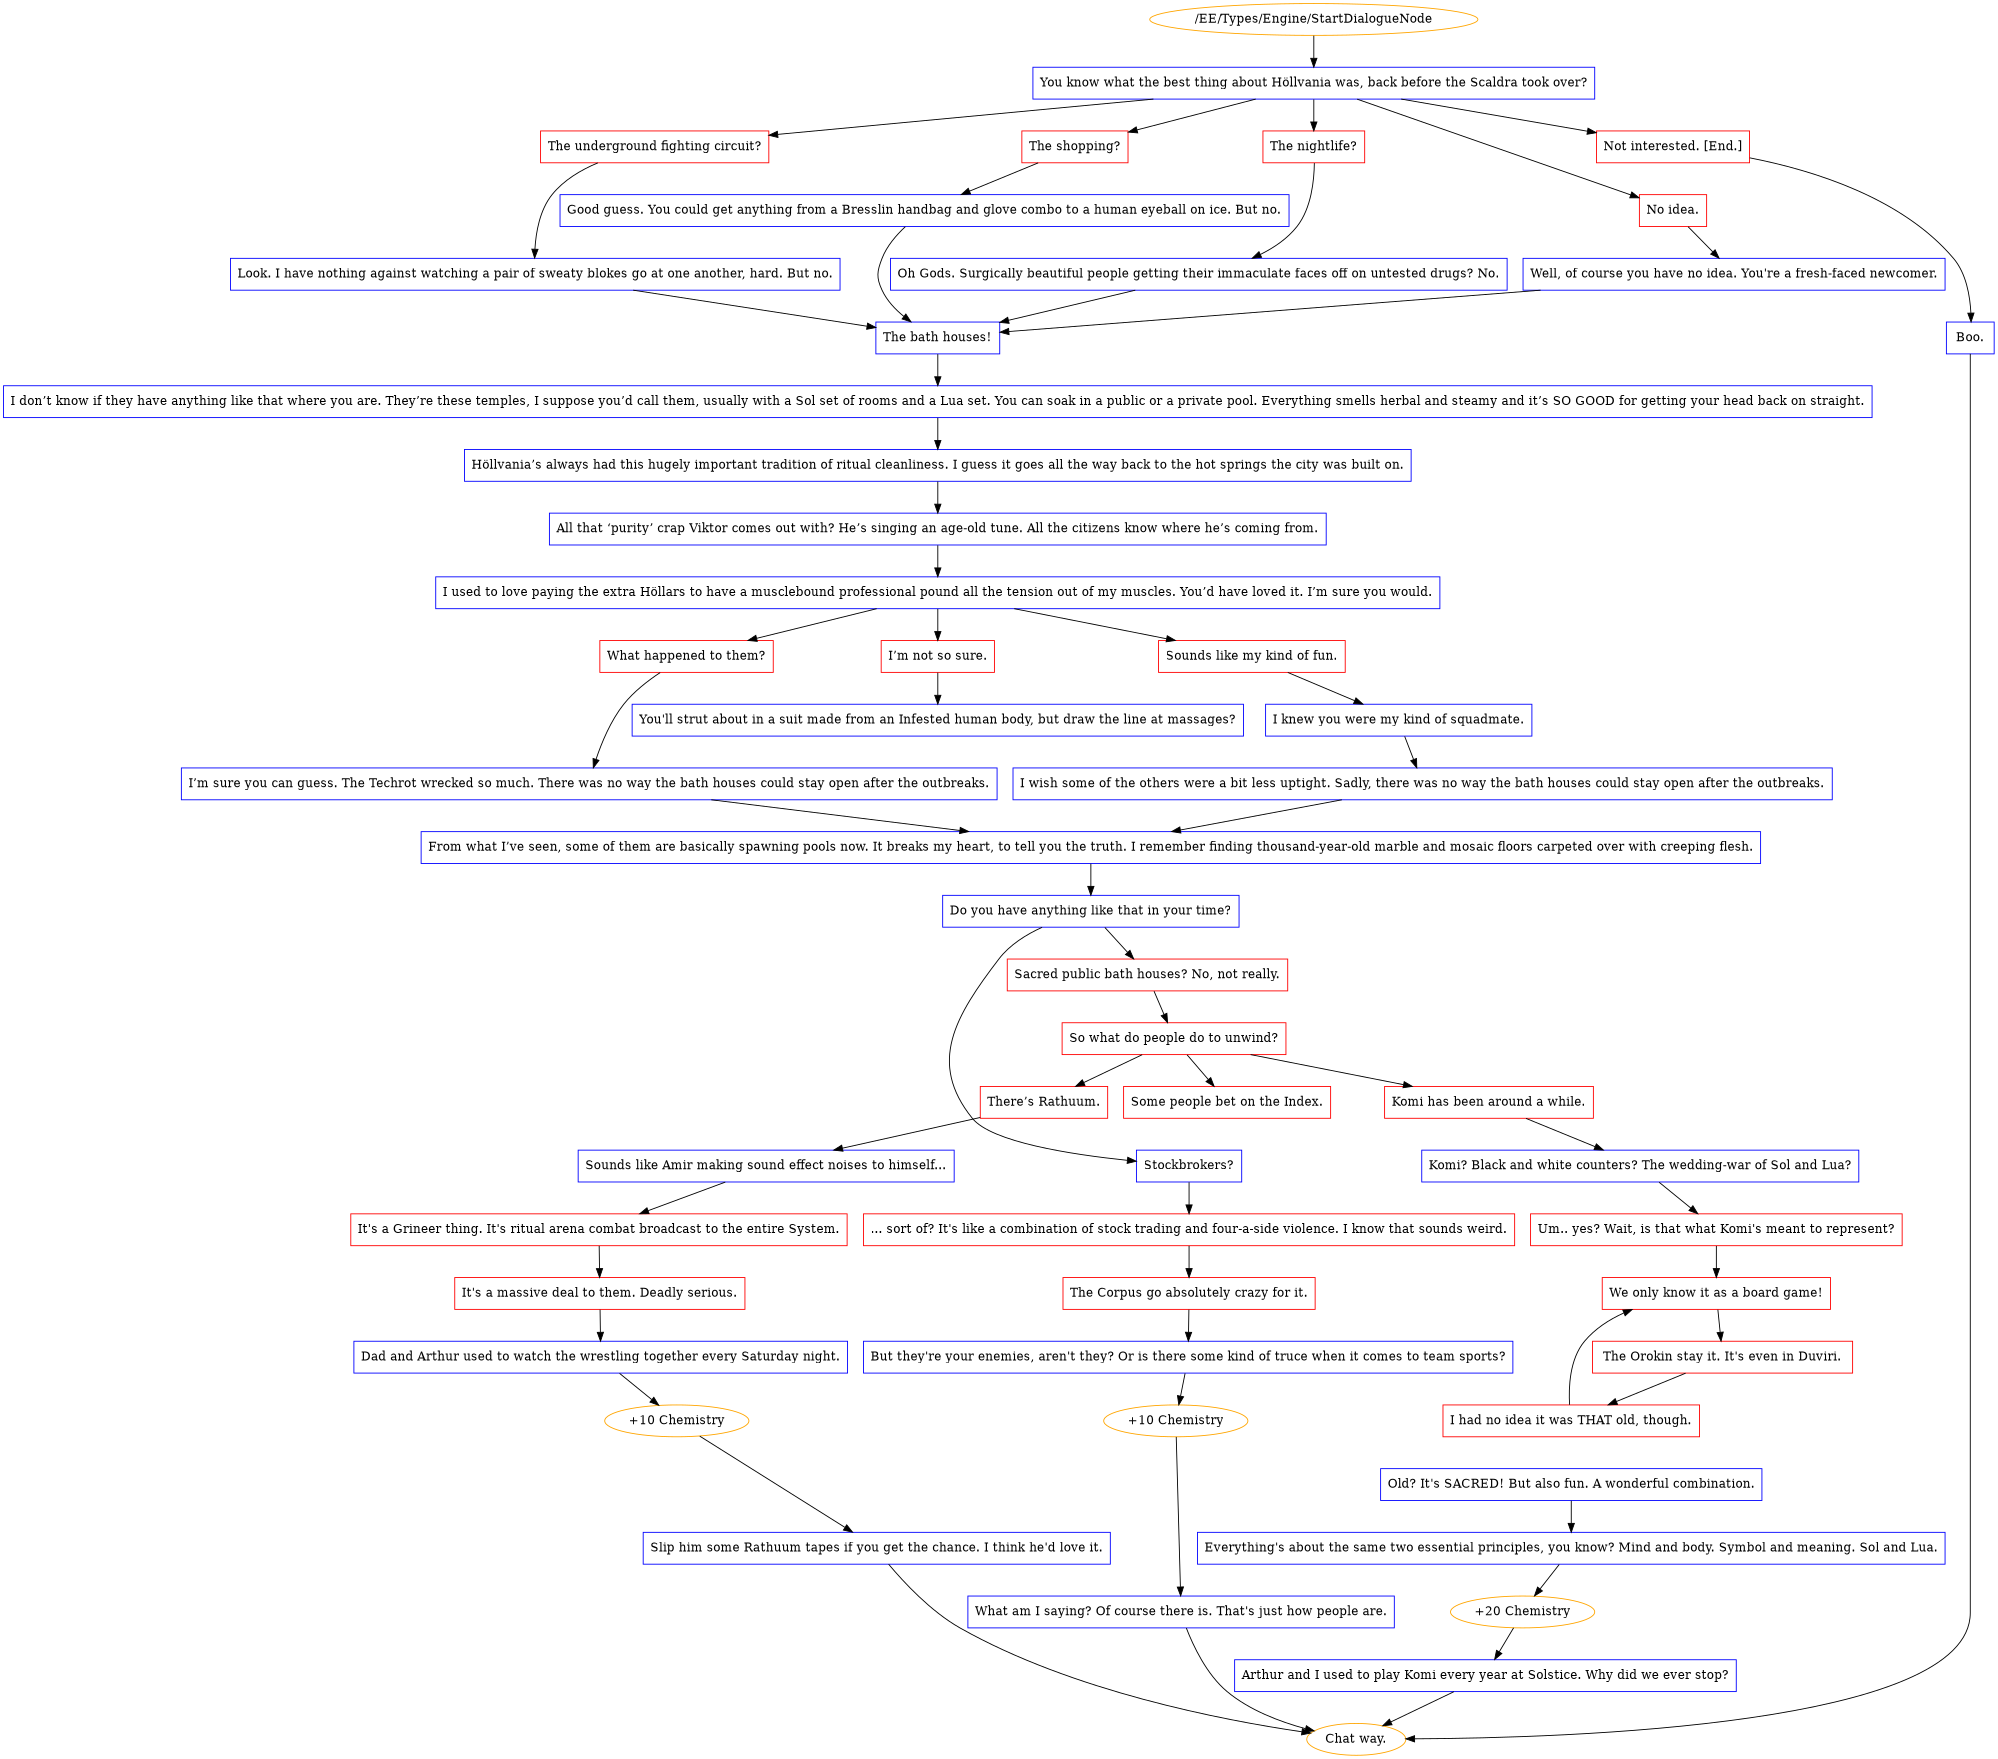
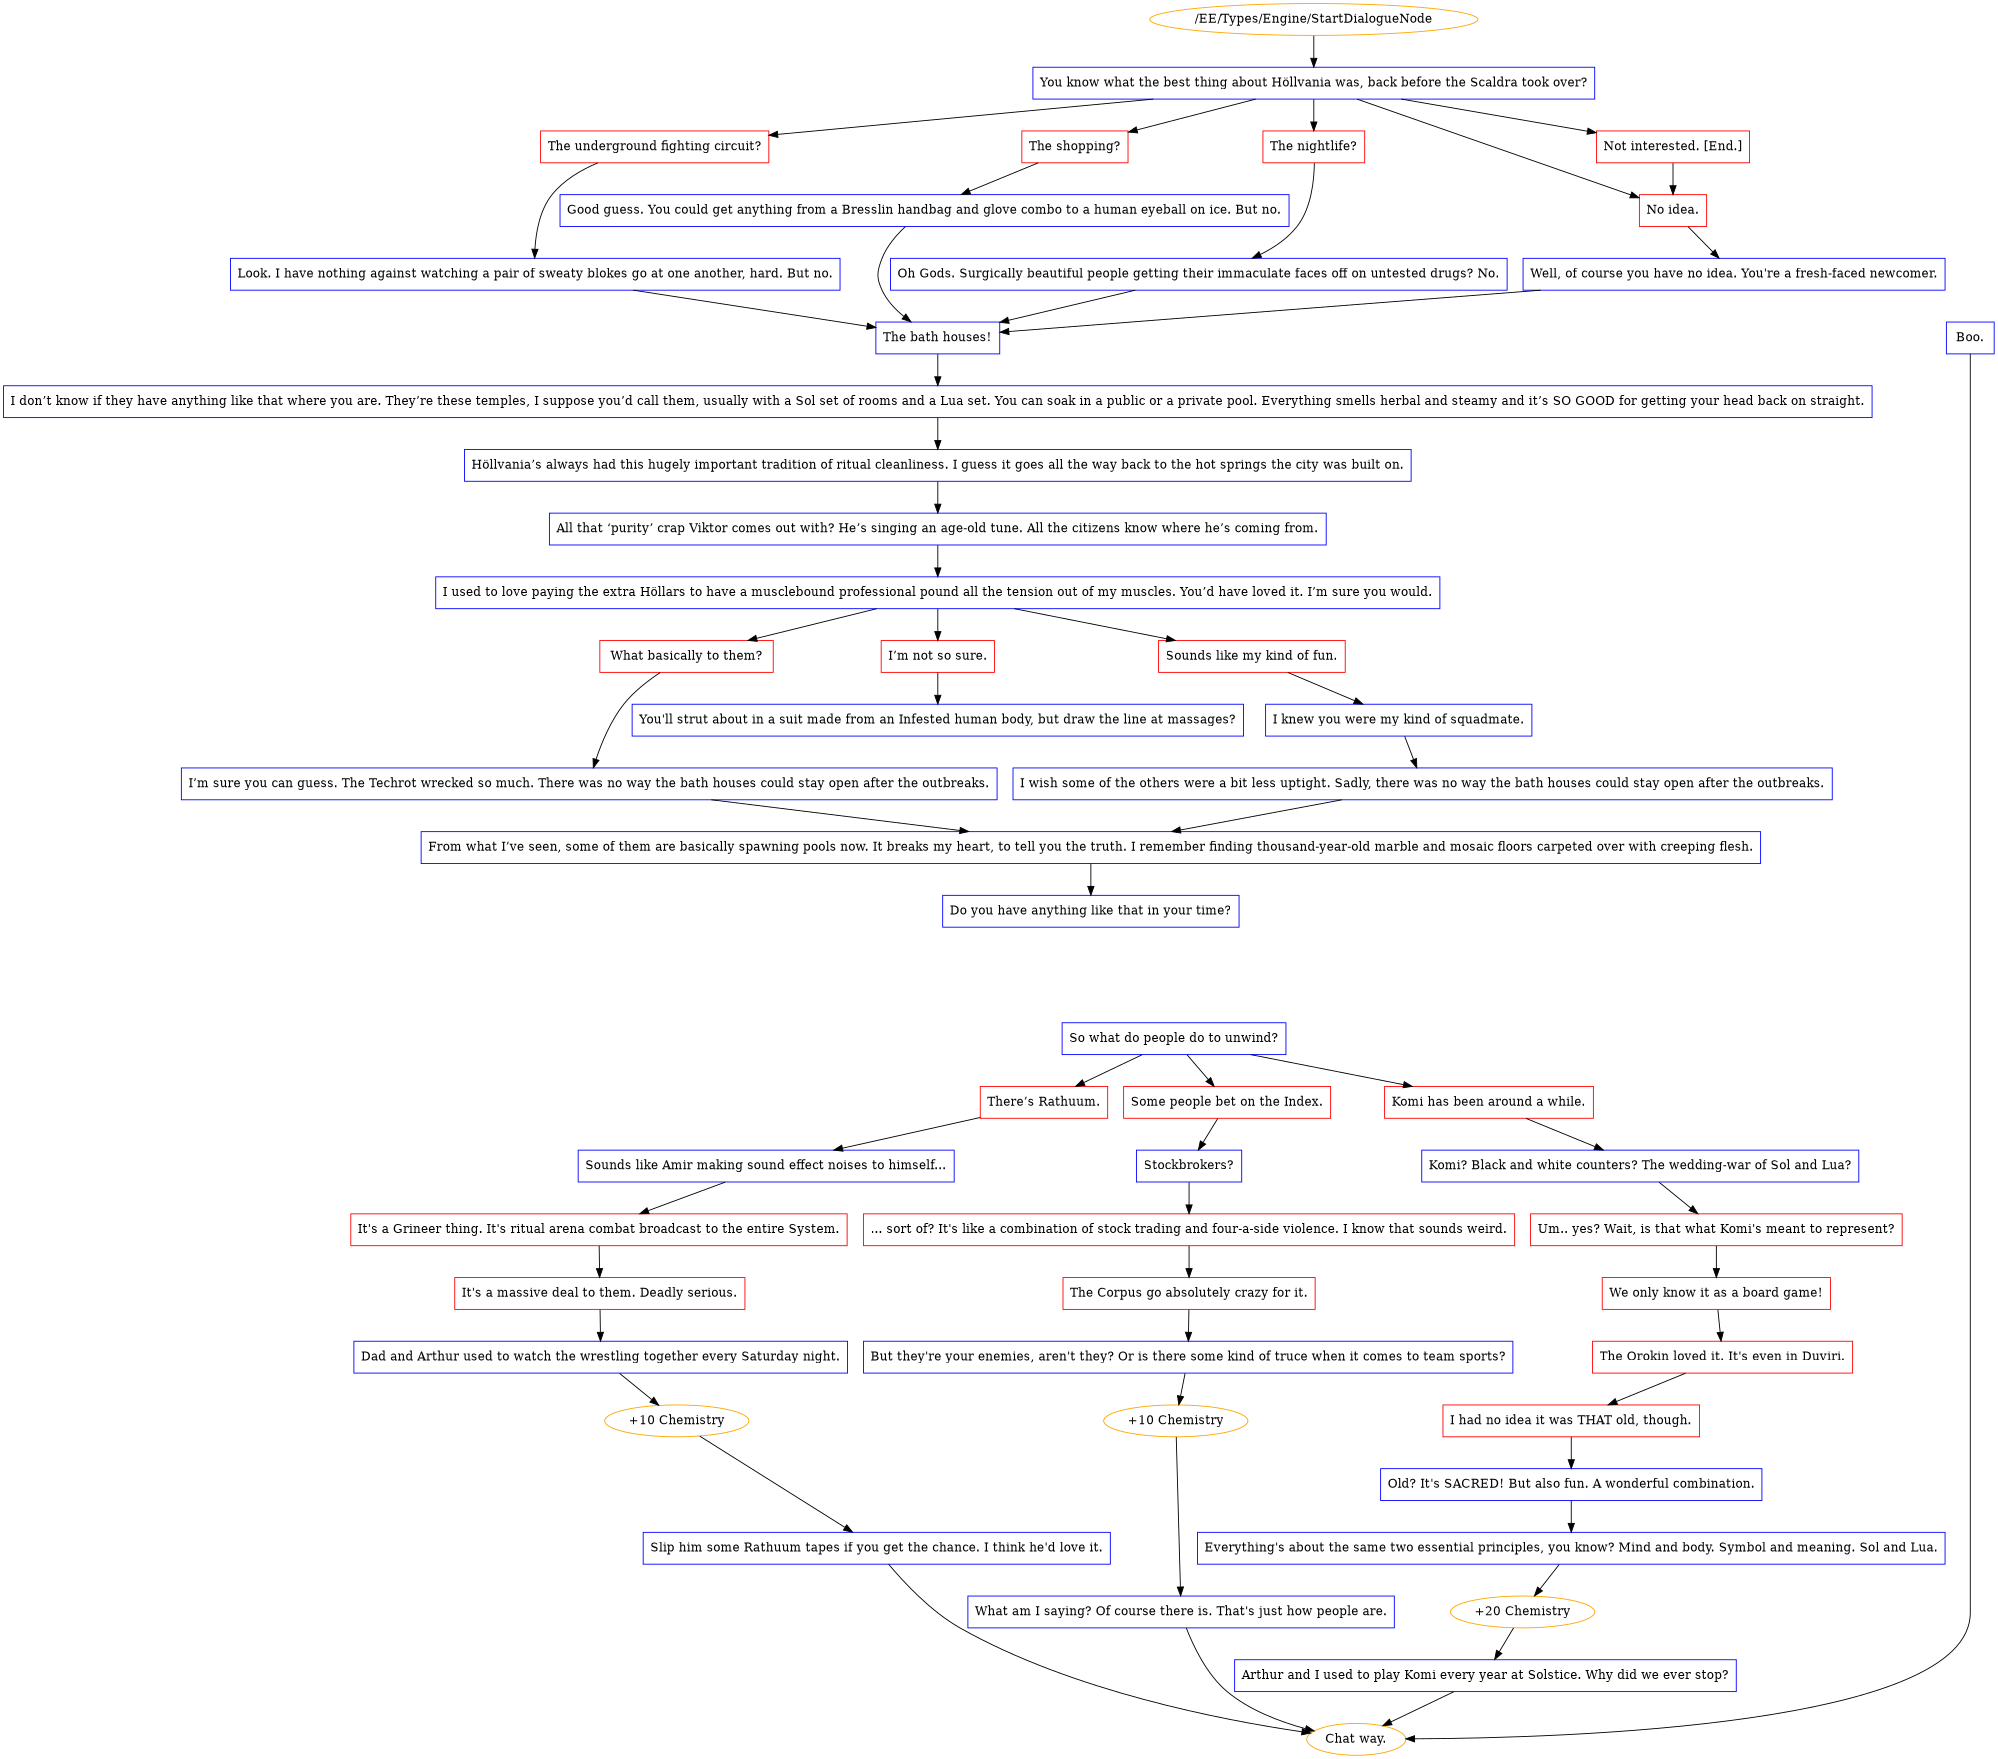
edge "Not interested. [End.]" -> "Boo.": now "Not interested. [End.]" -> "No idea."
node "What happened to them?": label "What happened to them?" -> "What basically to them?"
node "Sacred public bath houses? No, not really.": removed
node "So what do people do to unwind?": color red -> blue
edge "Do you have anything like that in your time?" -> "Stockbrokers?": now "Some people bet on the Index." -> "Stockbrokers?"
edge "I had no idea it was THAT old, though." -> "We only know it as a board game!": now "I had no idea it was THAT old, though." -> "Old? It's SACRED! But also fun. A wonderful combination."
node "The Orokin stay it. It's even in Duviri.": label "The Orokin stay it. It's even in Duviri." -> "The Orokin loved it. It's even in Duviri."
